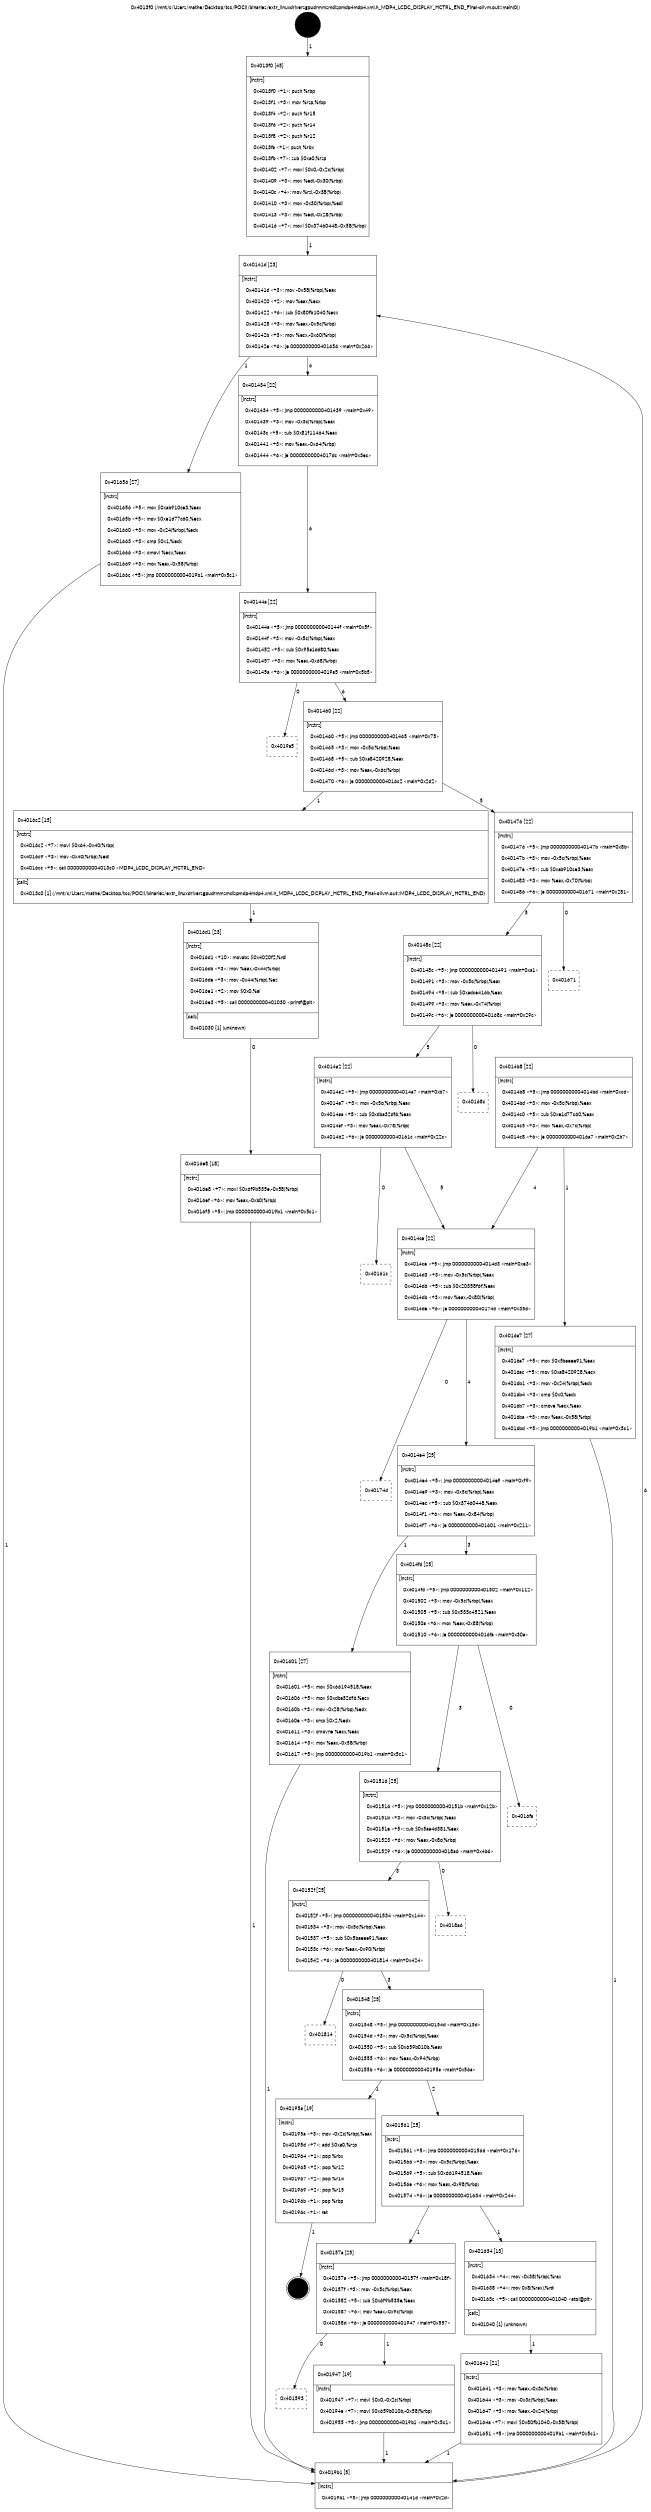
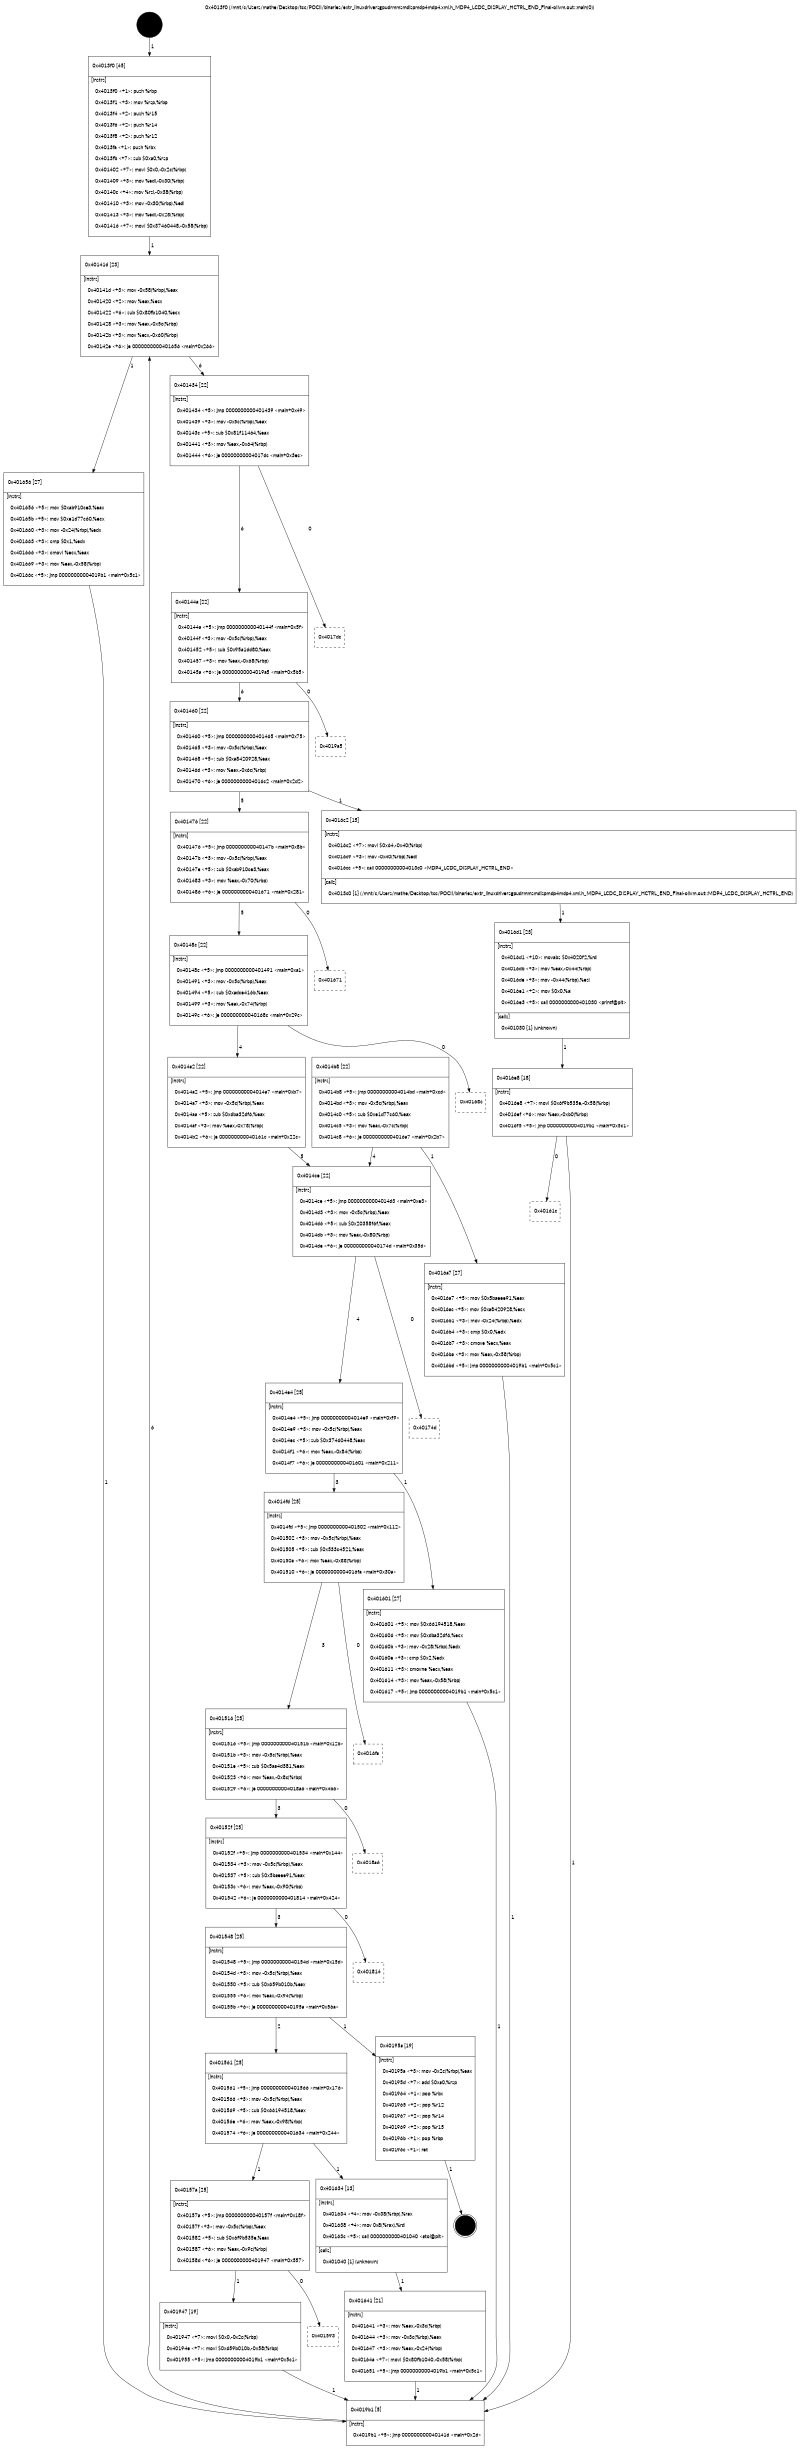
node "0x4017dc": added
edge "0x4016d1 [23]" -> "0x4016e8 [18]": label " 0" -> " 1"
edge "0x40148c [22]" -> "0x4014a2 [22]": label " 5" -> " 4"
edge "0x4014a2 [22]" -> "0x40161c": now "0x4016e8 [18]" -> "0x40161c"
